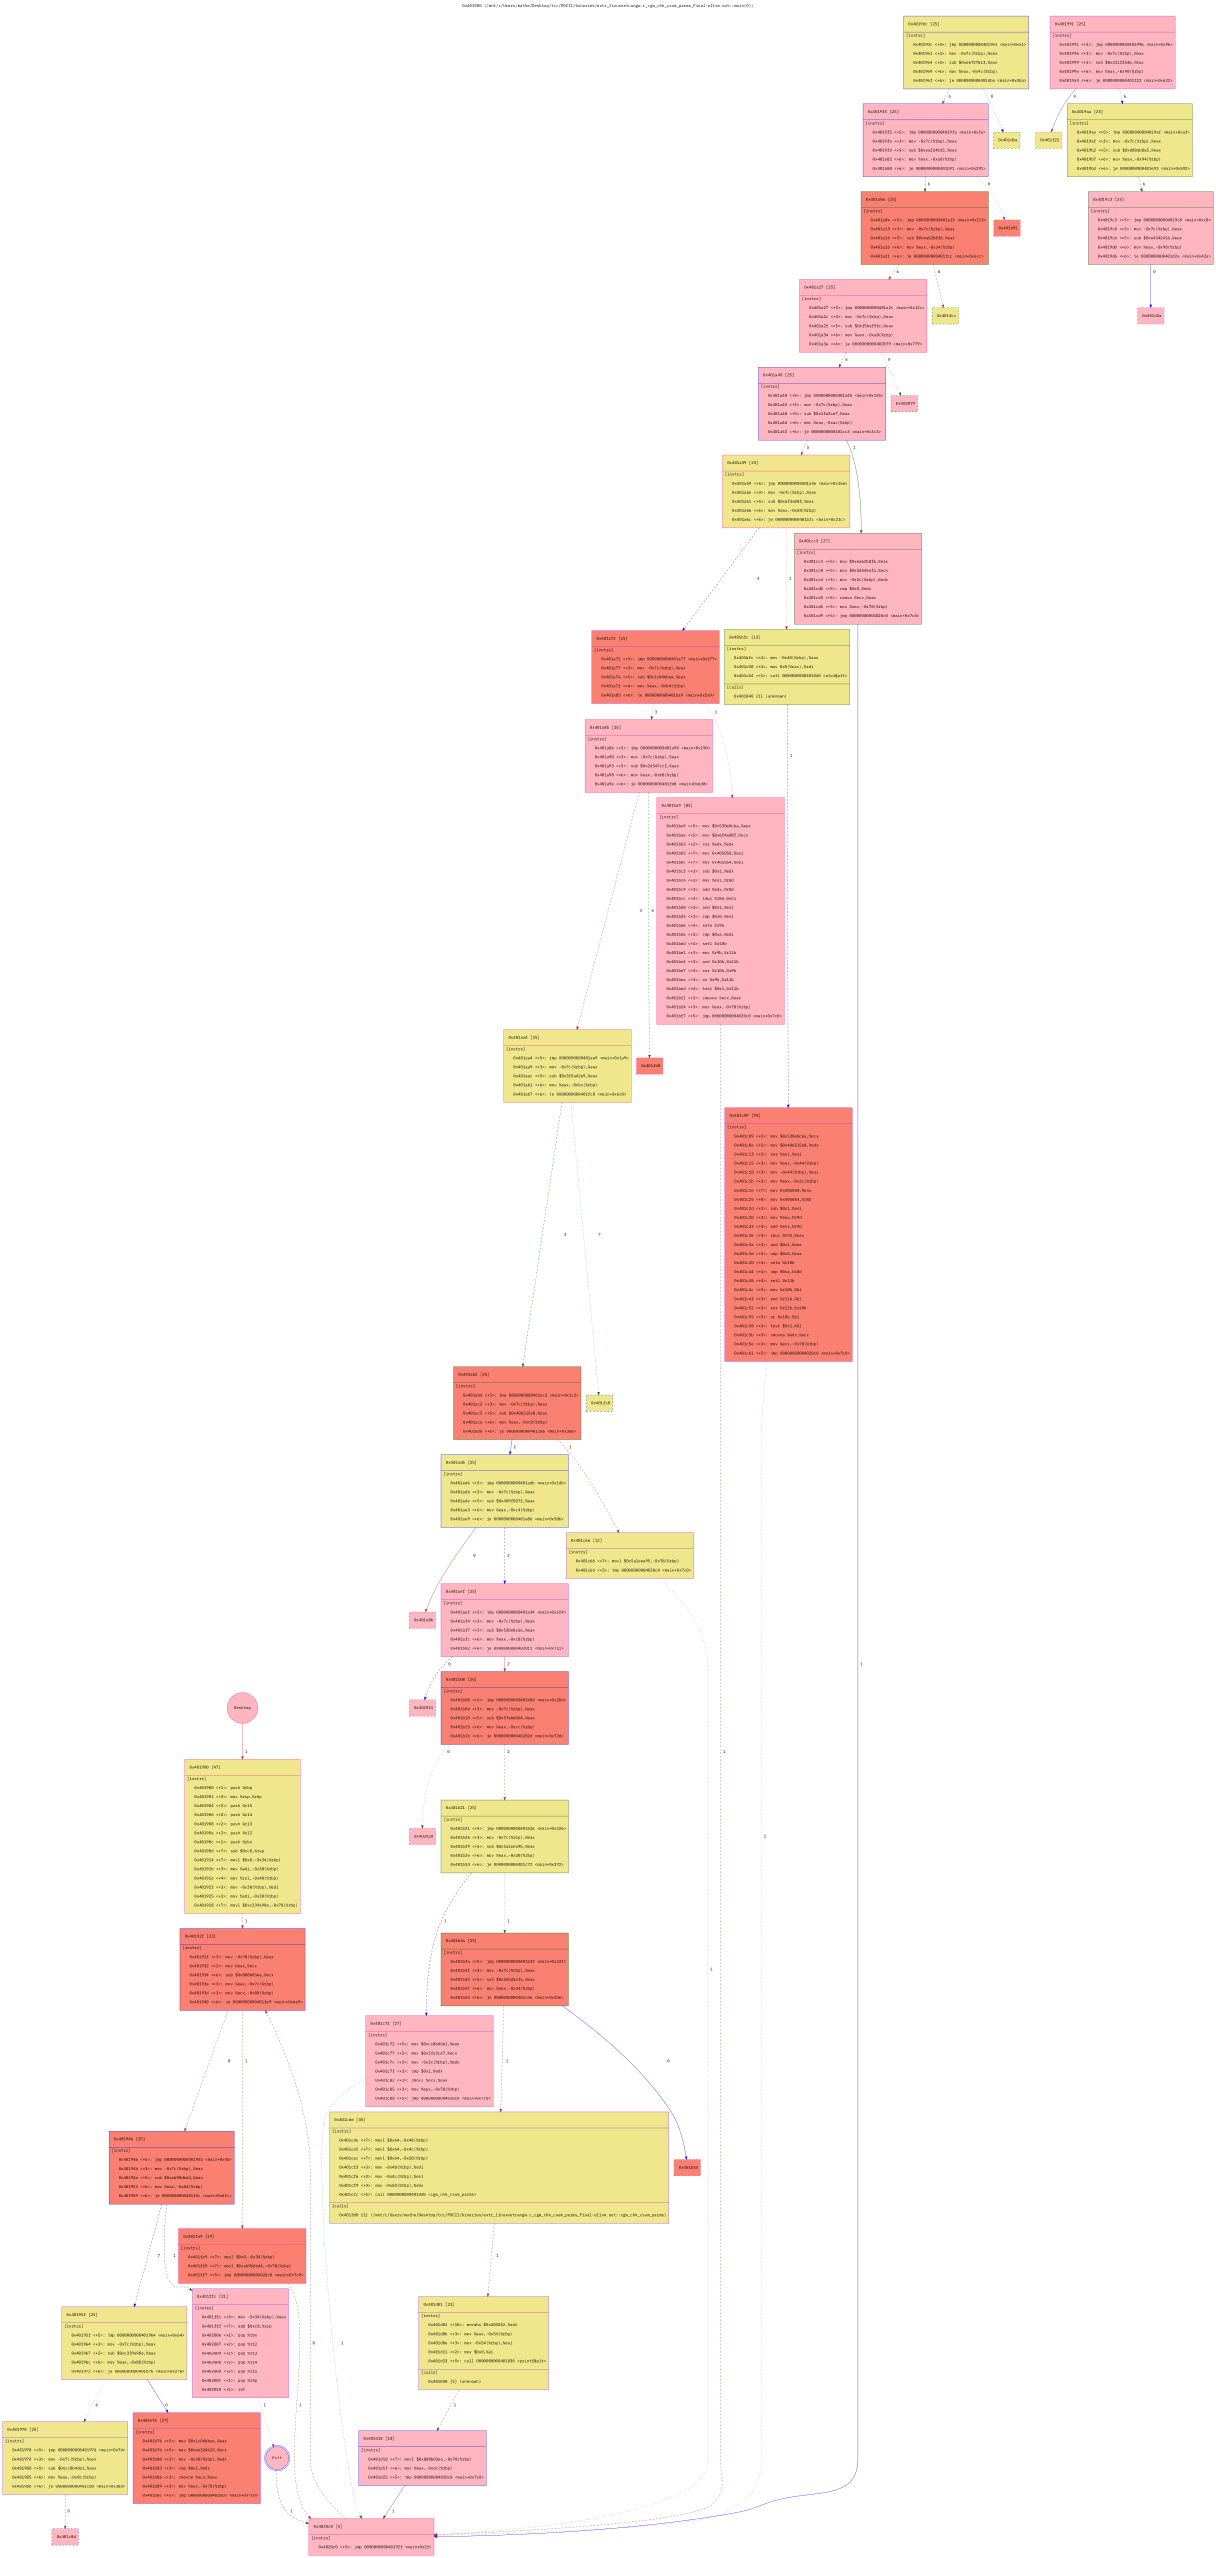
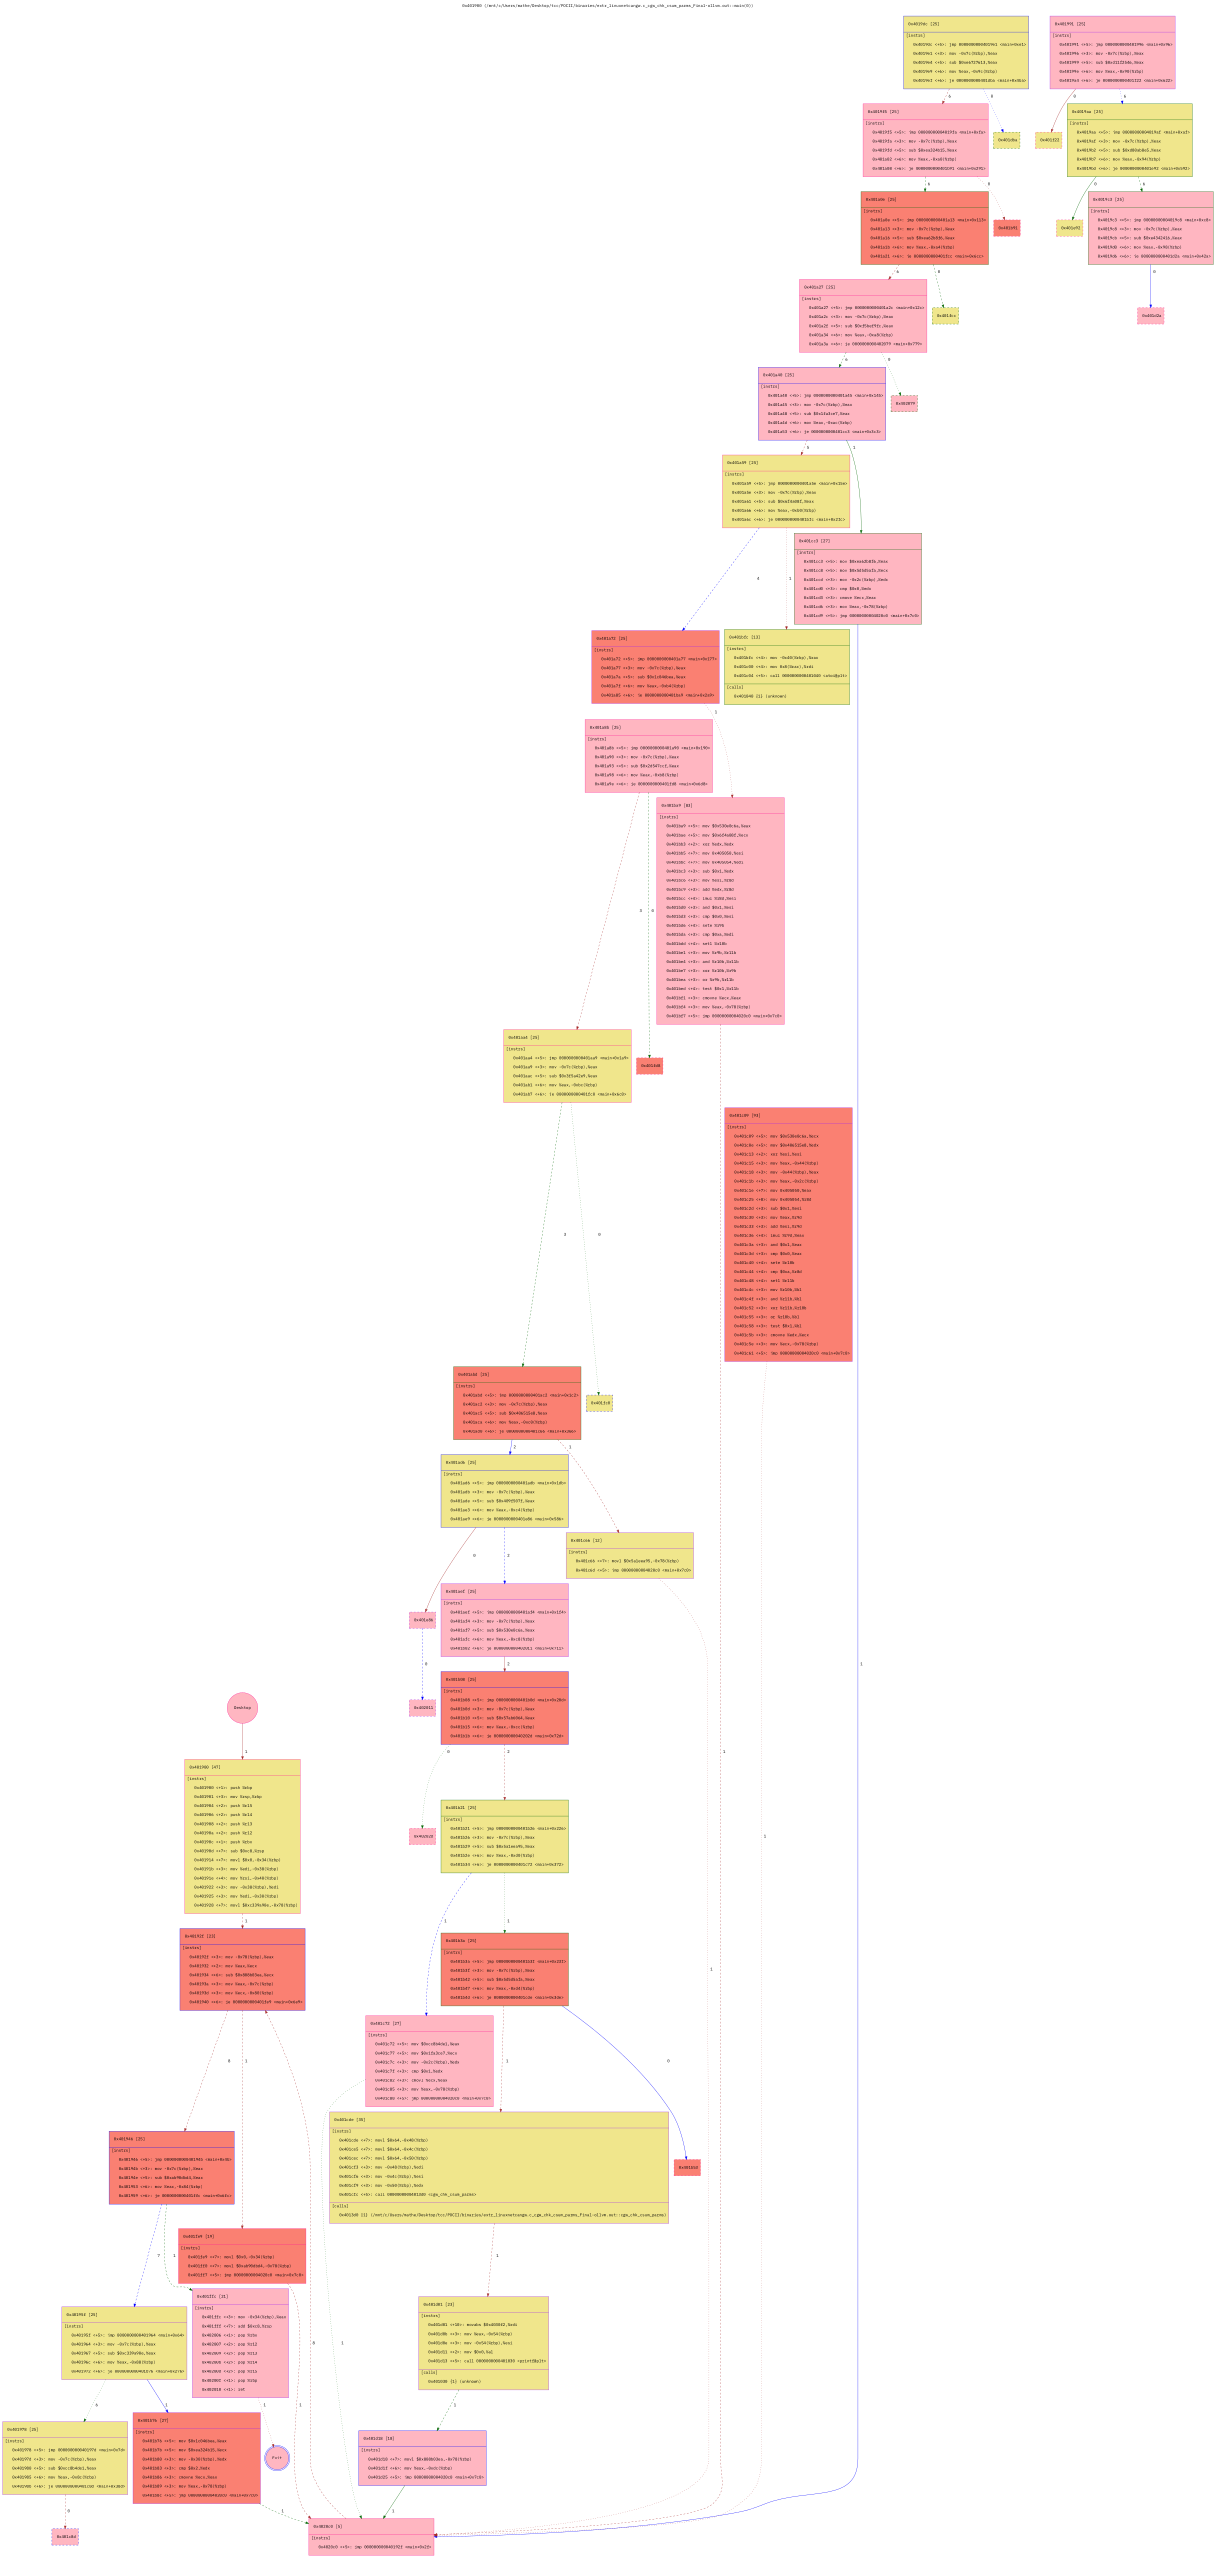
node "0x4019f5 [25]": color blue -> deeppink
node "0x401e92": added
edge "0x401a0e [25]" -> "0x401fcc": color brown -> darkgreen
edge "0x401a72 [25]" -> "0x401a8b [25]": removed, label "3"
edge "0x401bfc [13]" -> "0x401c09 [93]": removed, label "1"
edge "0x401aa4 [25]" -> "0x401fc0": label " 7" -> " 0"
edge "0x401aef [25]" -> "0x402011": now "0x401e86" -> "0x402011"
edge "0x40195f [25]" -> "0x401b76 [27]": label " 0" -> " 1"
edge "Exit" -> "0x4020c0 [5]": now "0x401b76 [27]" -> "0x4020c0 [5]"
